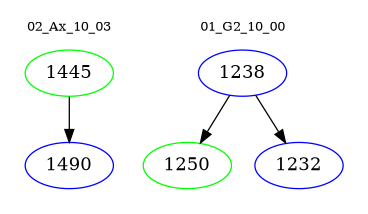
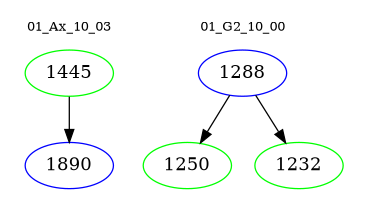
cluster "02_Ax_10_03": label "02_Ax_10_03" -> "01_Ax_10_03"
node "1238": label "1238" -> "1288"
node "1490": label "1490" -> "1890"
node "1232": color blue -> green
